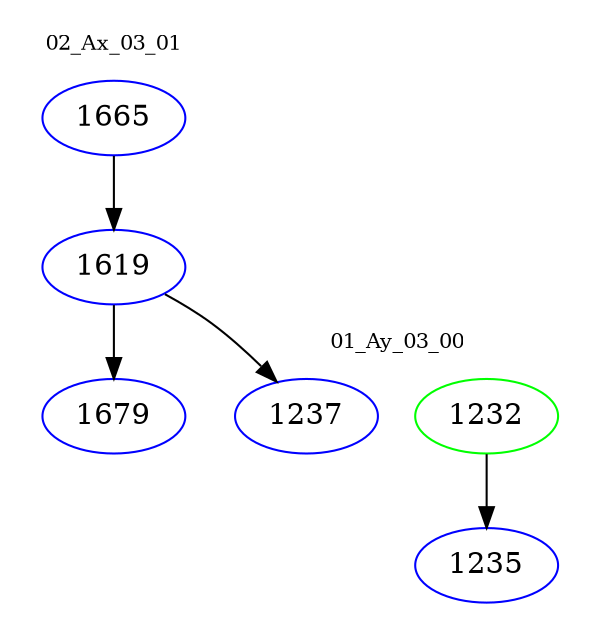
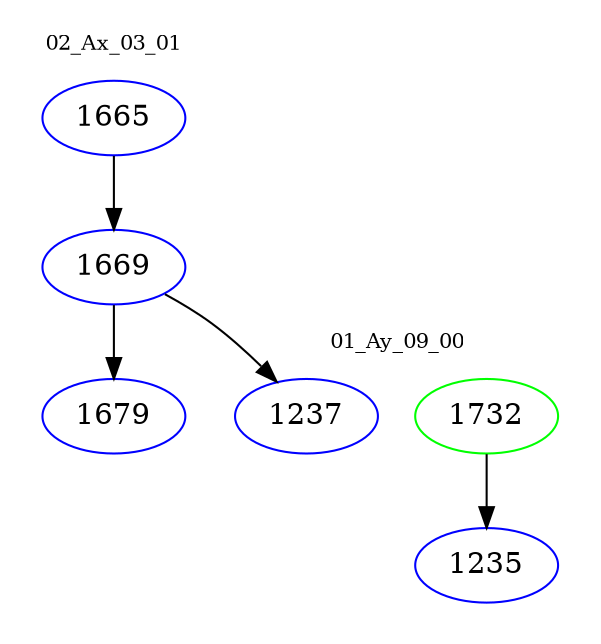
node "1619": label "1619" -> "1669"
cluster "01_Ay_03_00": label "01_Ay_03_00" -> "01_Ay_09_00"
node "1232": label "1232" -> "1732"
